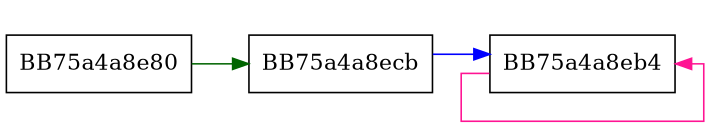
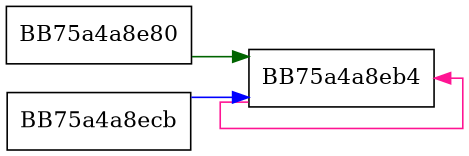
edge "BB75a4a8e80" -> "BB75a4a8ecb": now "BB75a4a8e80" -> "BB75a4a8eb4"
